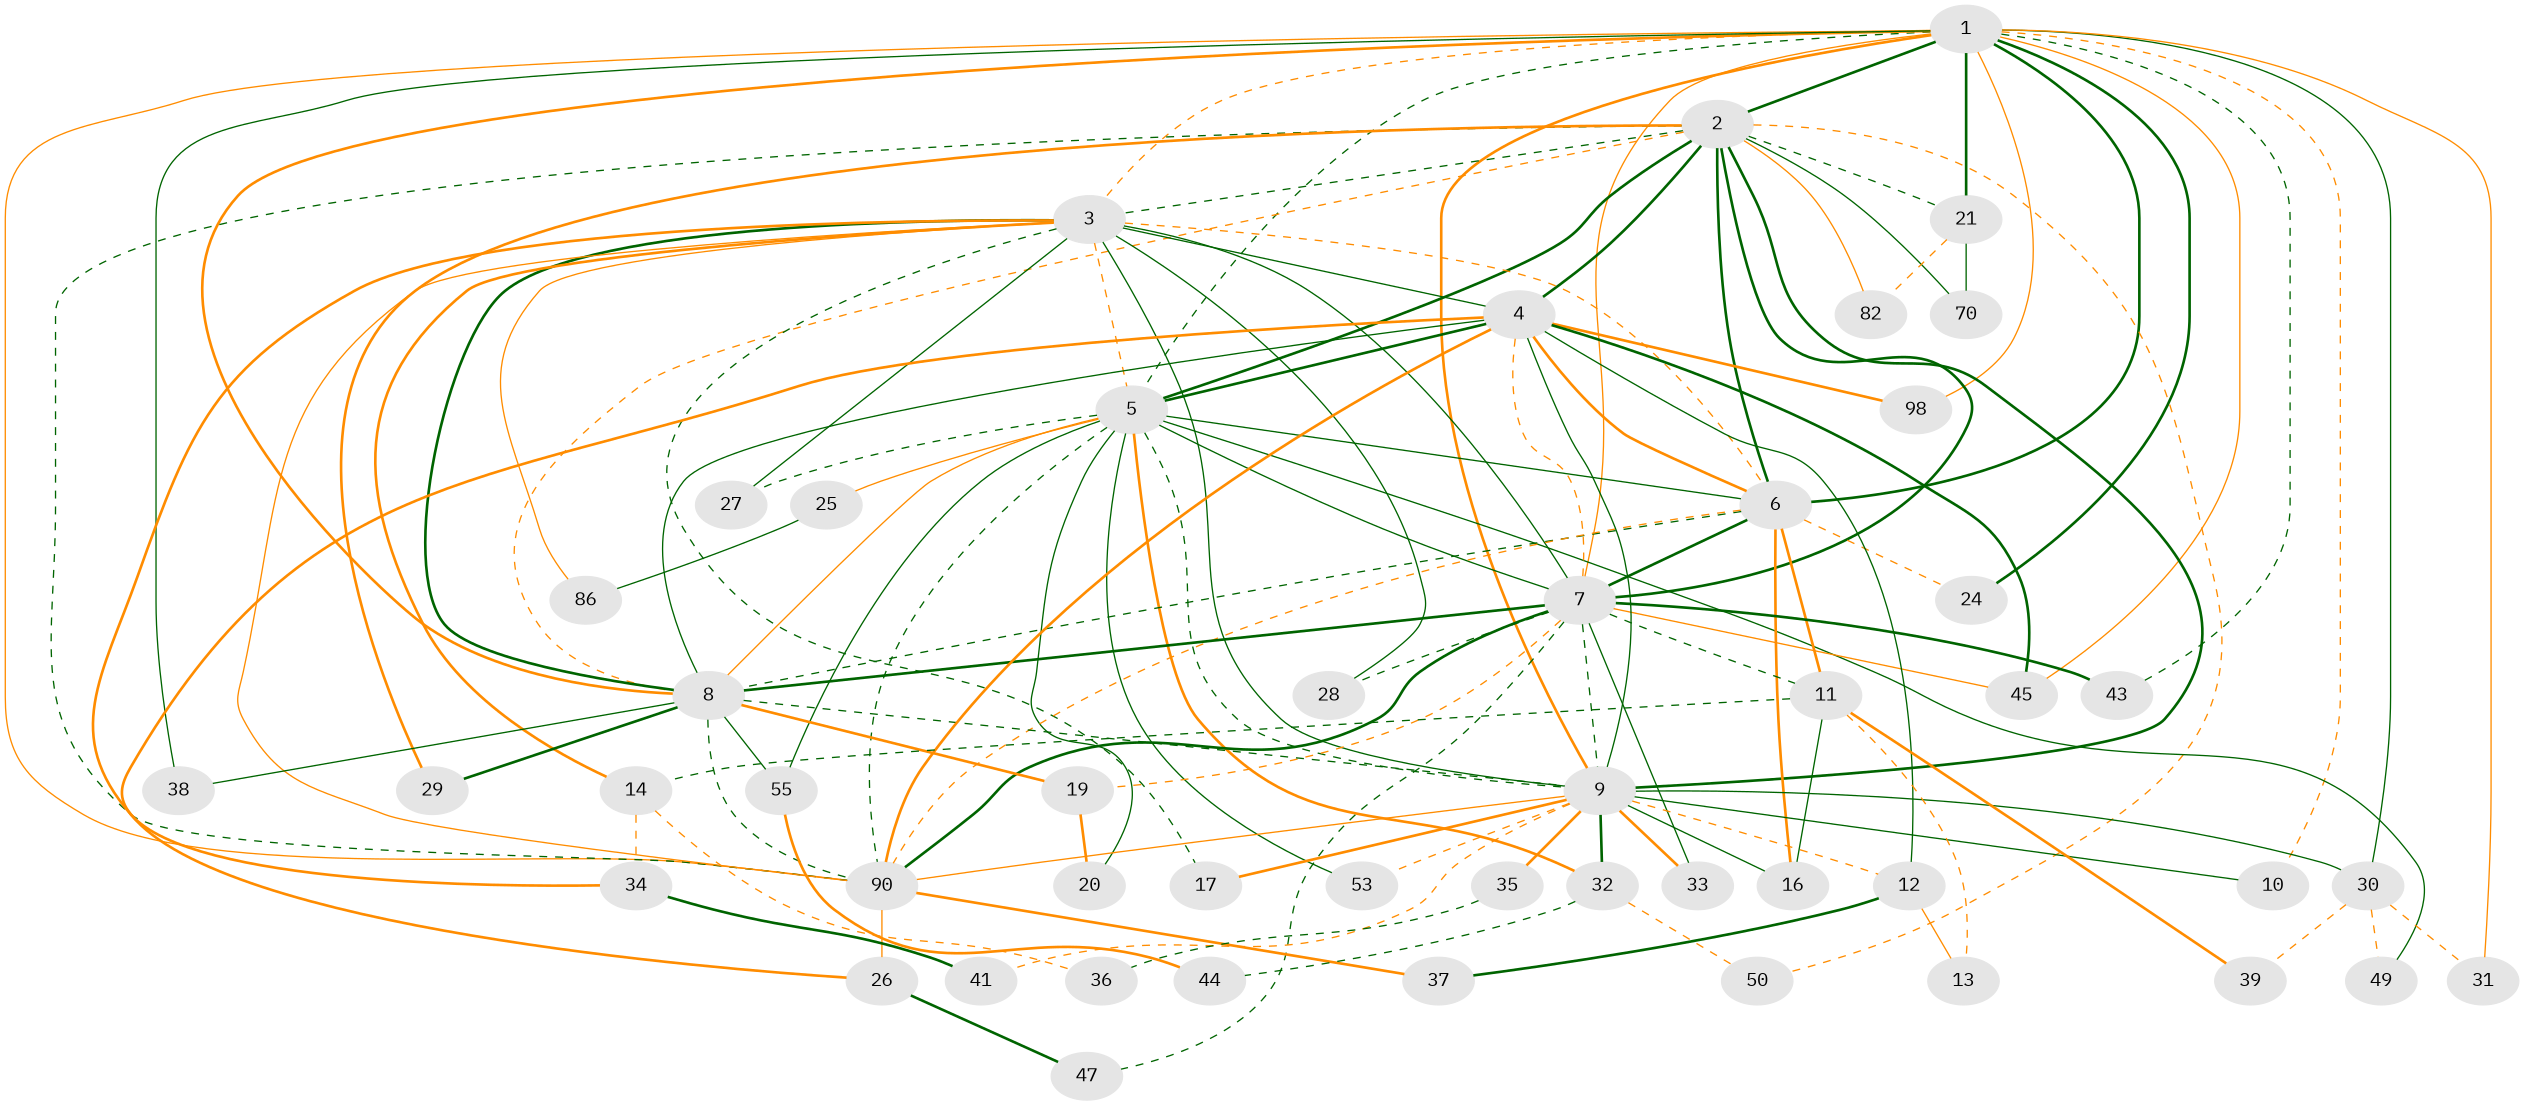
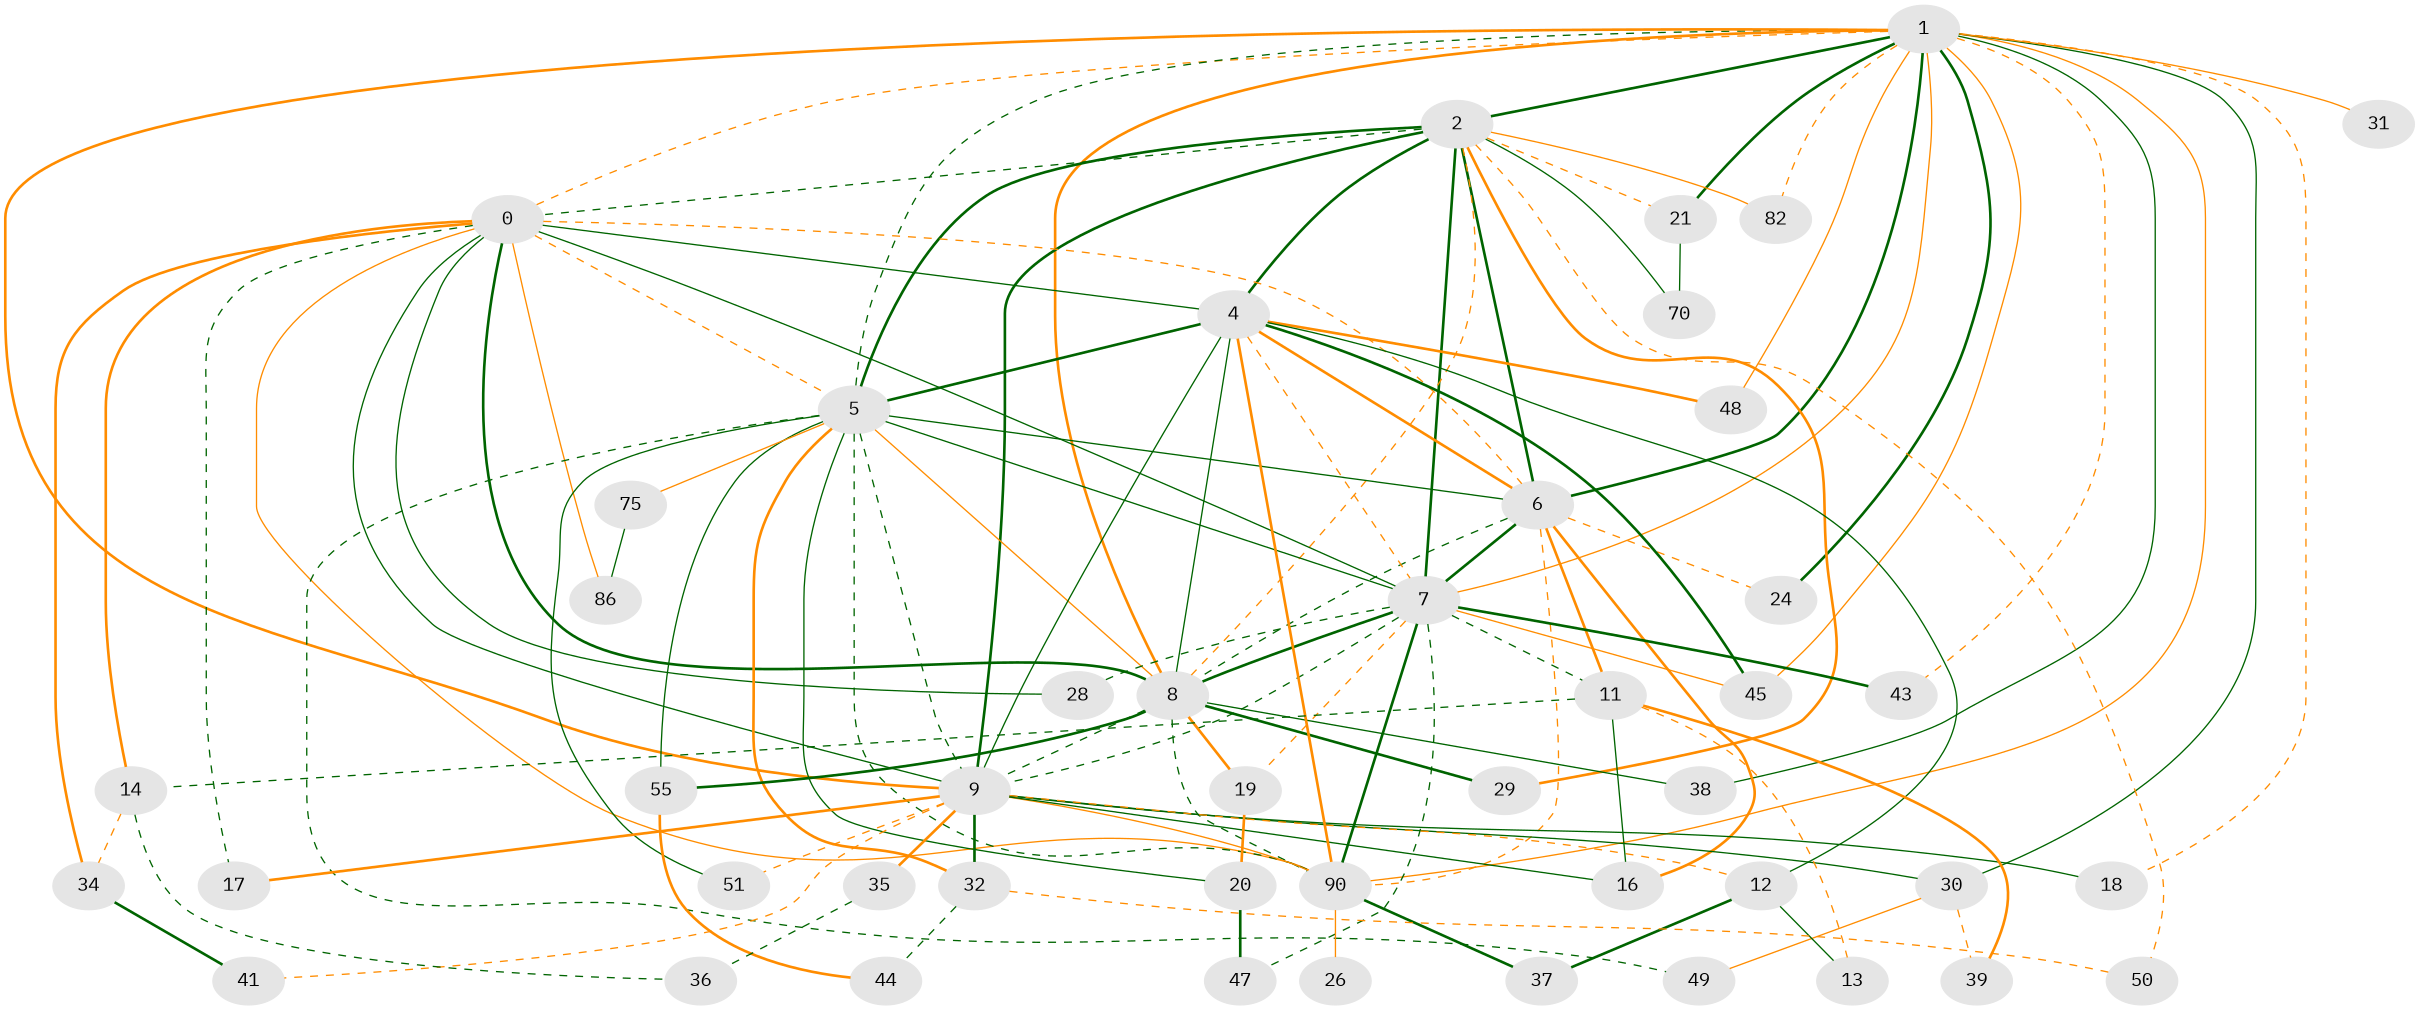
edge "2" -- "21": color darkgreen -> darkorange
node "3": label "3" -> "0"
edge "2" -- "90": removed
edge "21" -- "82": now "1" -- "82"
edge "1" -- "43": color darkgreen -> darkorange
node "98": label "98" -> "48"
node "27": removed
node "25": label "25" -> "75"
edge "4" -- "26": removed
edge "5" -- "49": style solid -> dashed
edge "8" -- "55": style solid -> bold
node "53": label "53" -> "51"
node "33": removed
node "10": label "10" -> "18"
edge "14" -- "36": color darkorange -> darkgreen
edge "30" -- "49": style dashed -> solid
edge "90" -- "37": color darkorange -> darkgreen
edge "12" -- "13": color darkorange -> darkgreen
edge "30" -- "31": removed
edge "26" -- "47": now "20" -- "47"
